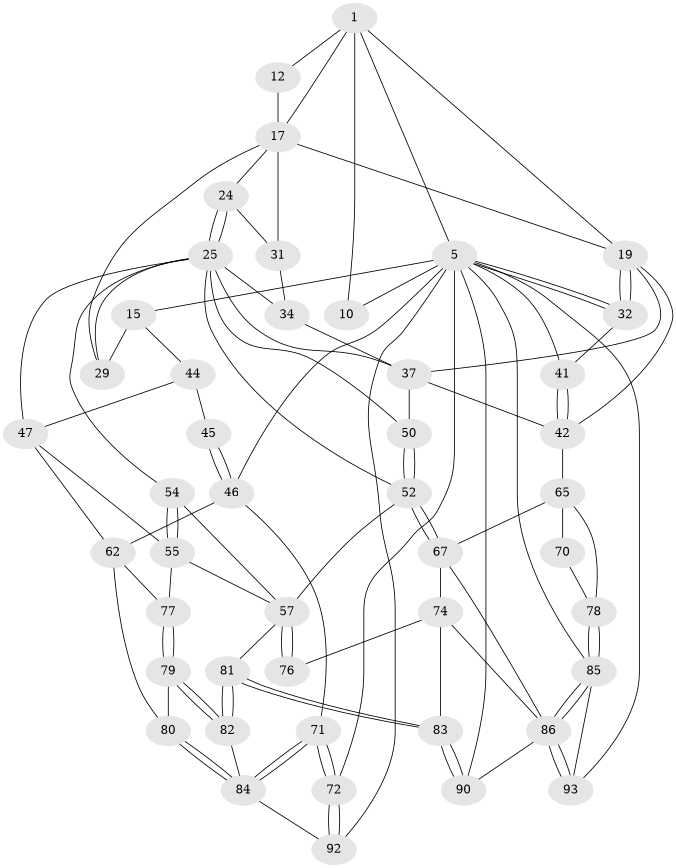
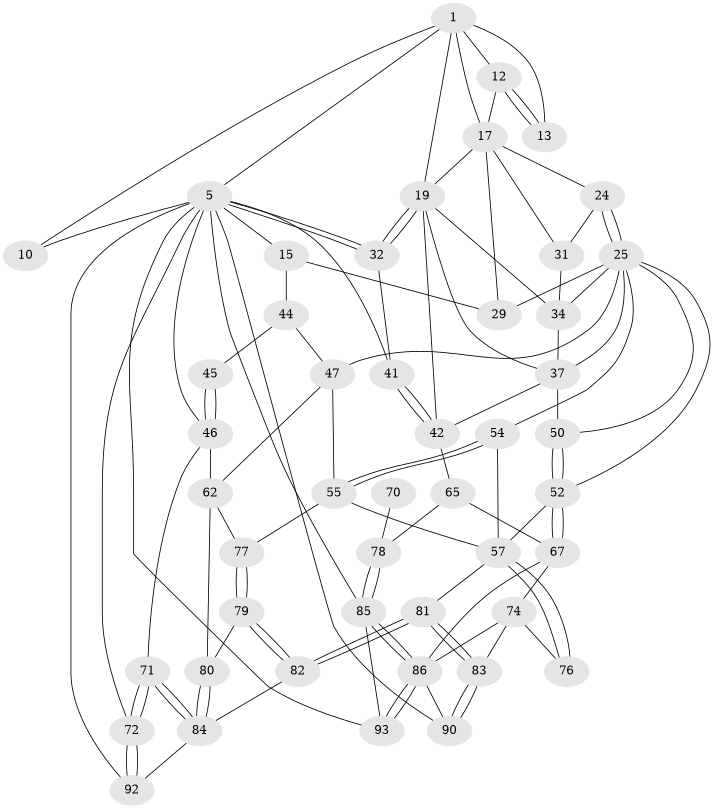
node "13": added
edge "19" -- "34": added
edge "65" -- "70": removed
